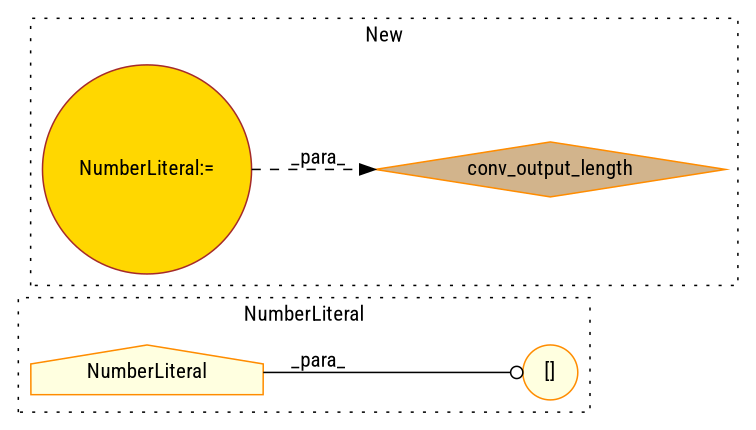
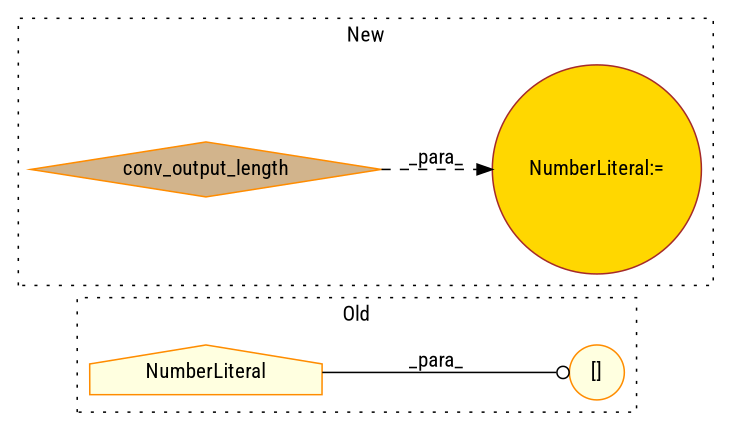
edge "NumberLiteral:=" -> "conv_output_length": reversed
cluster "NumberLiteral": label "NumberLiteral" -> "Old"
